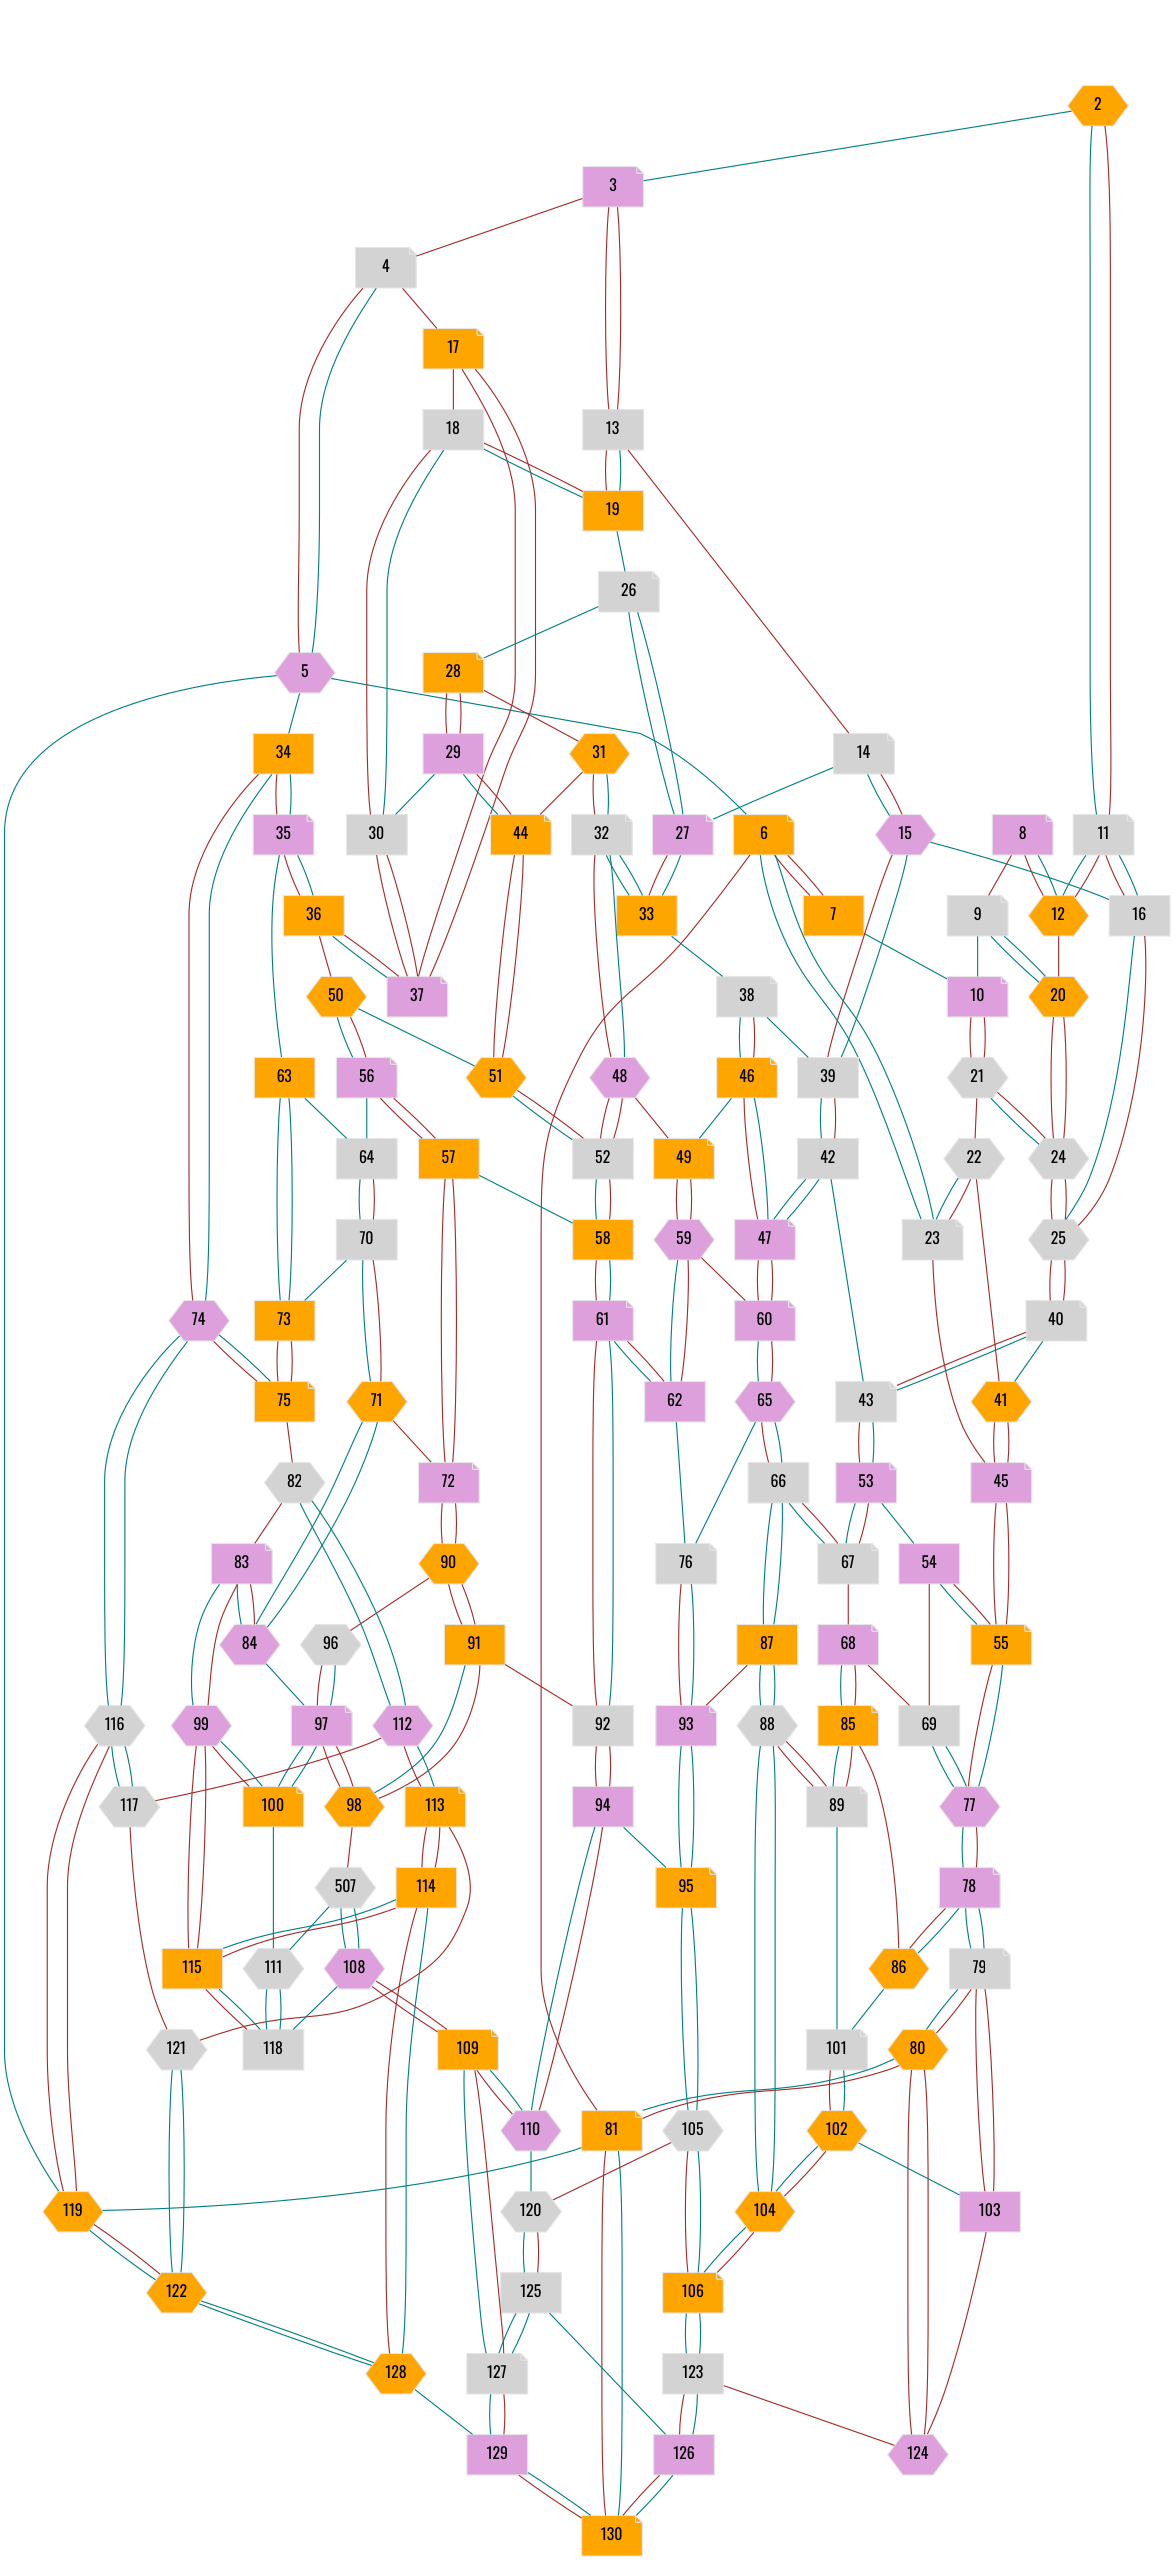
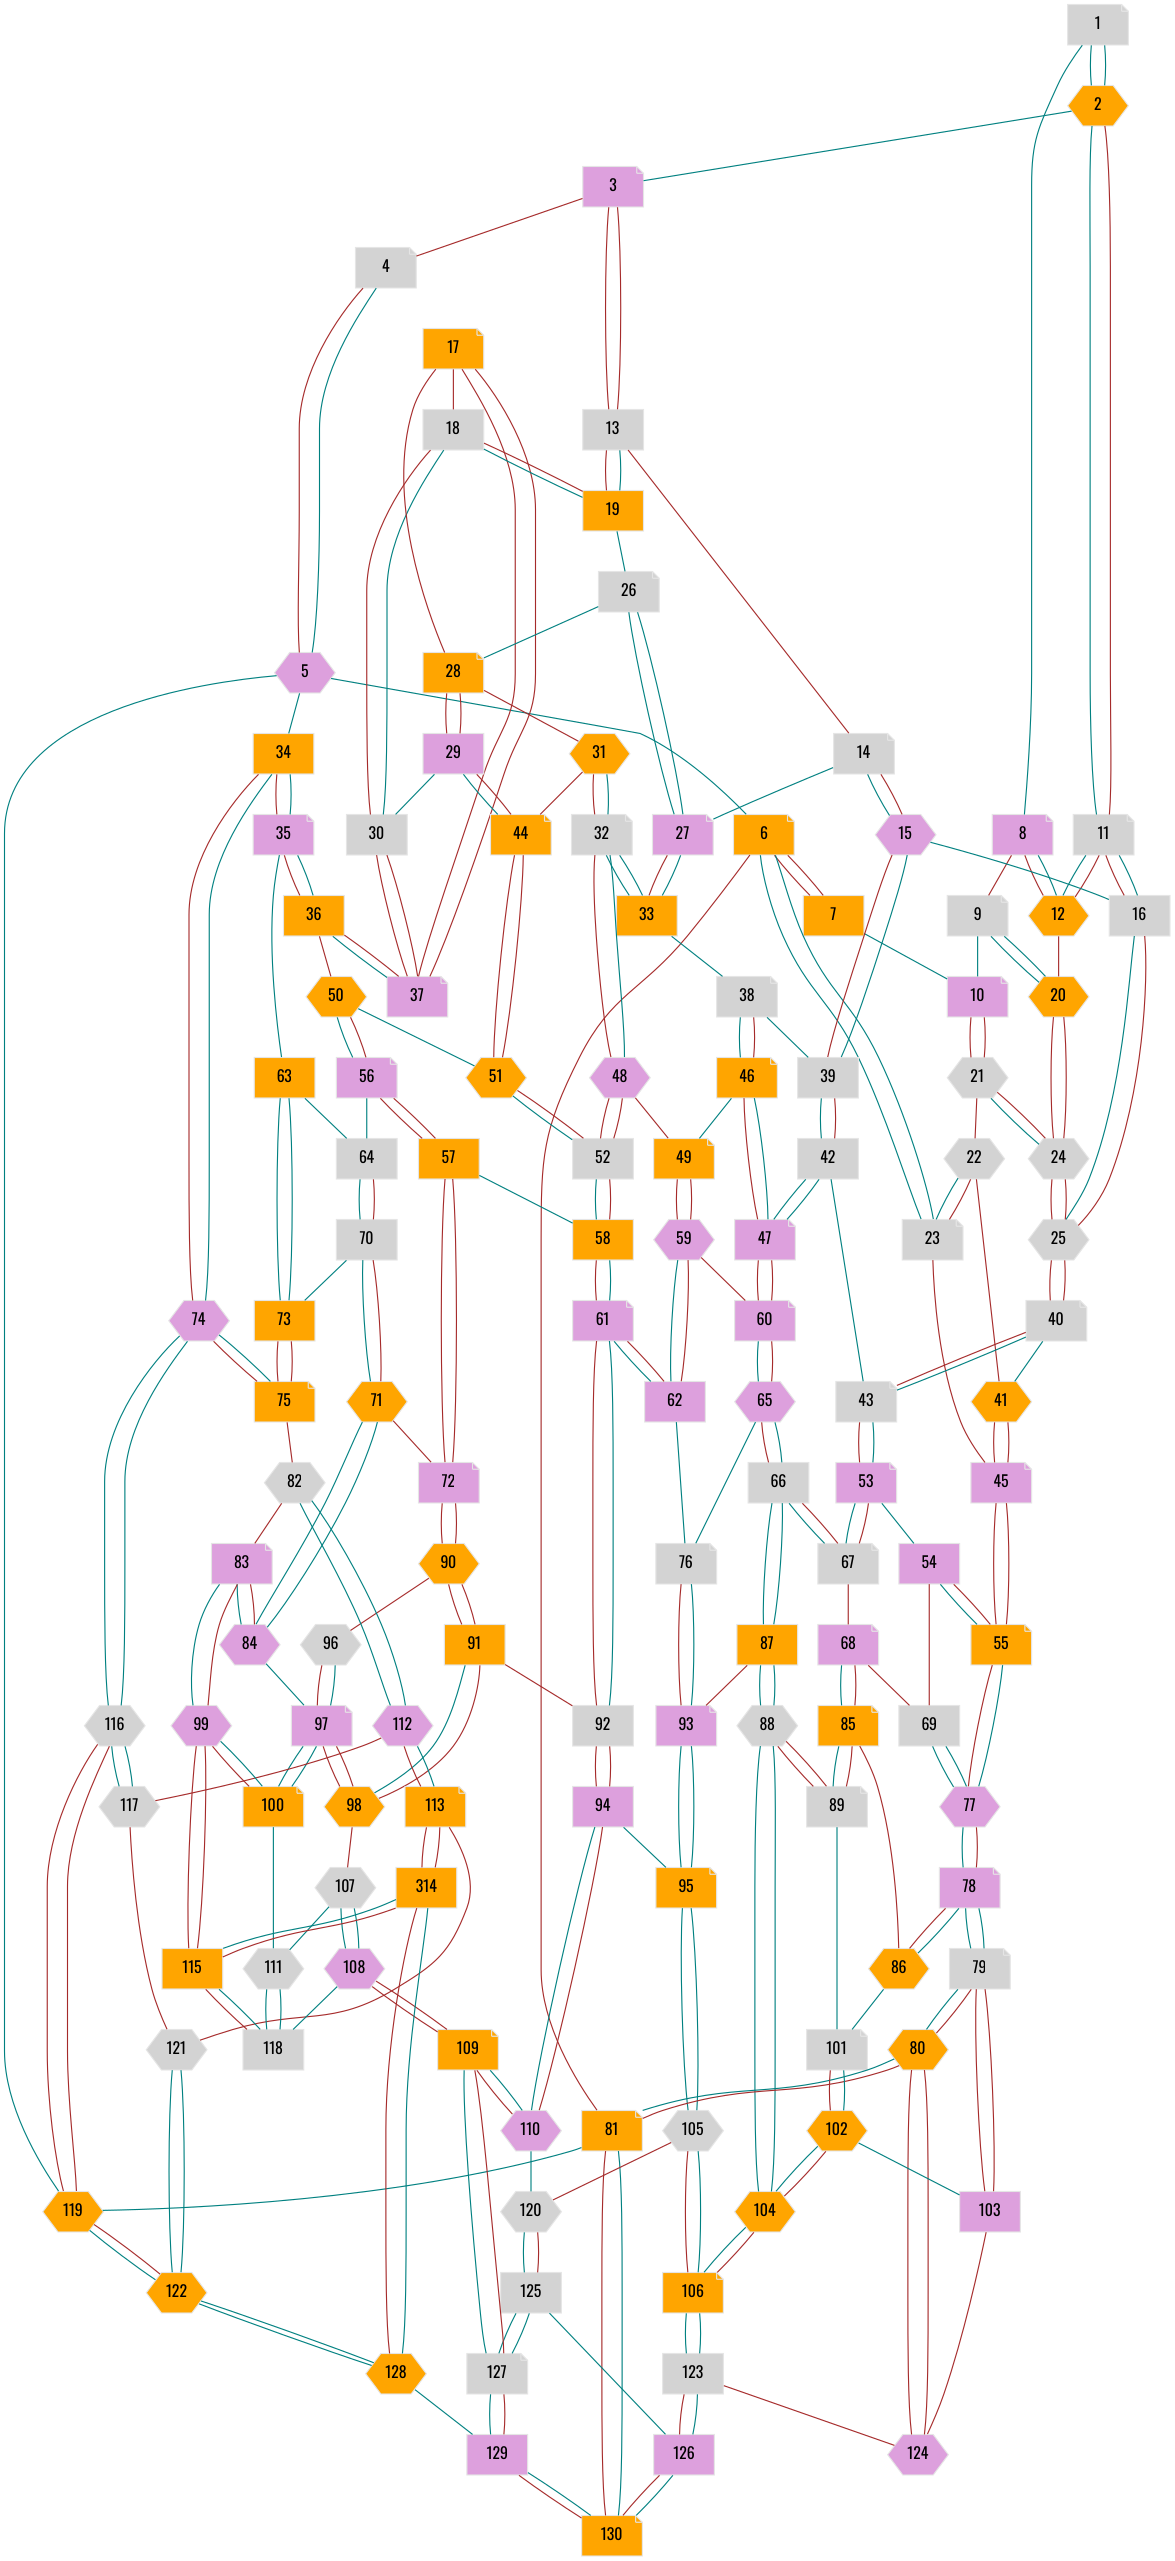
node "1": added
edge "4" -- "17": now "28" -- "17"
node "507": label "507" -> "107"
node "114": label "114" -> "314"
